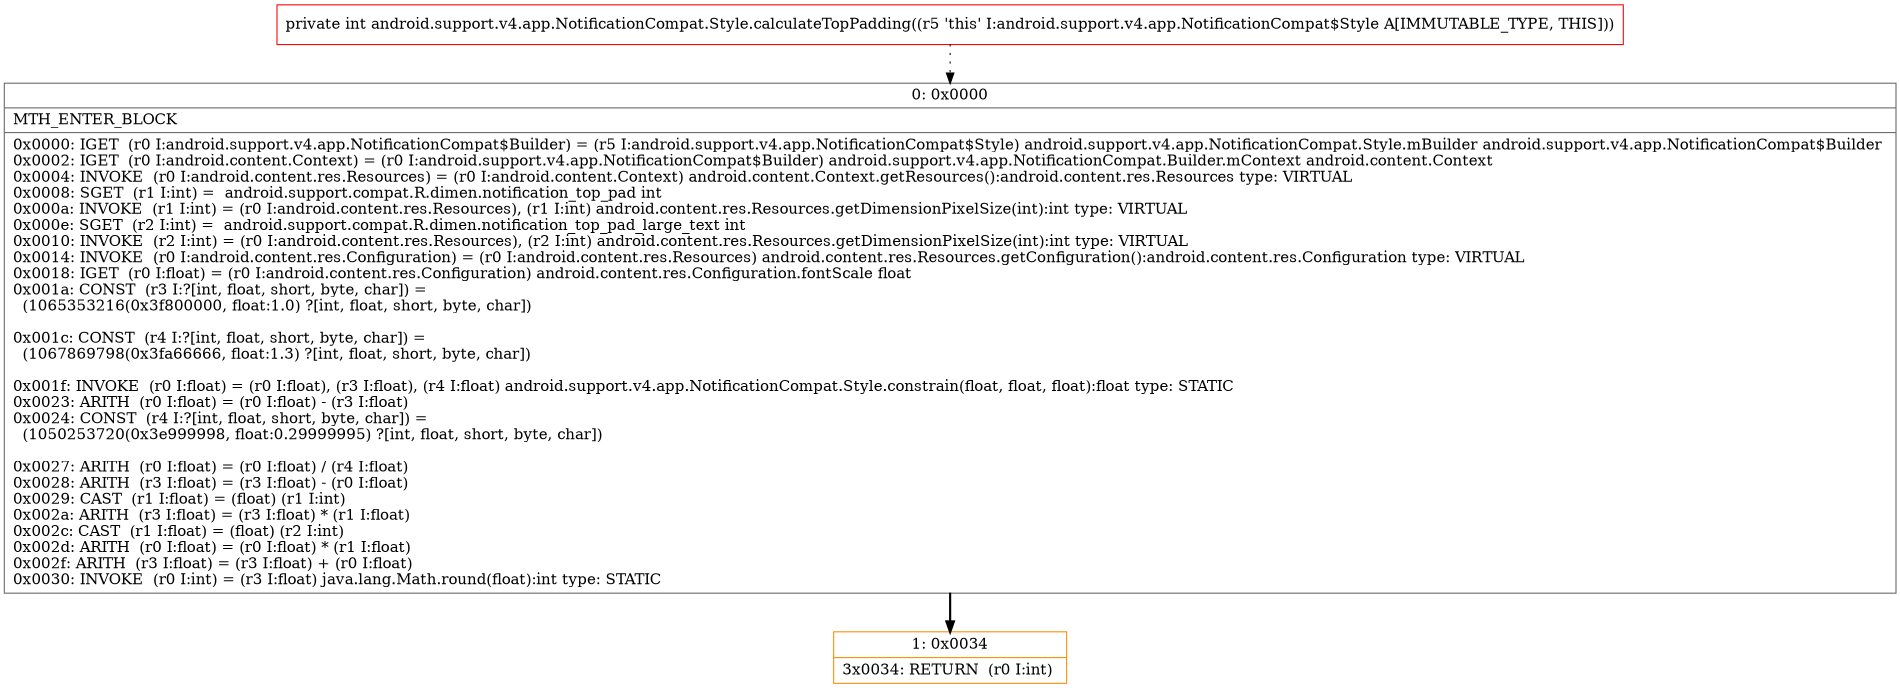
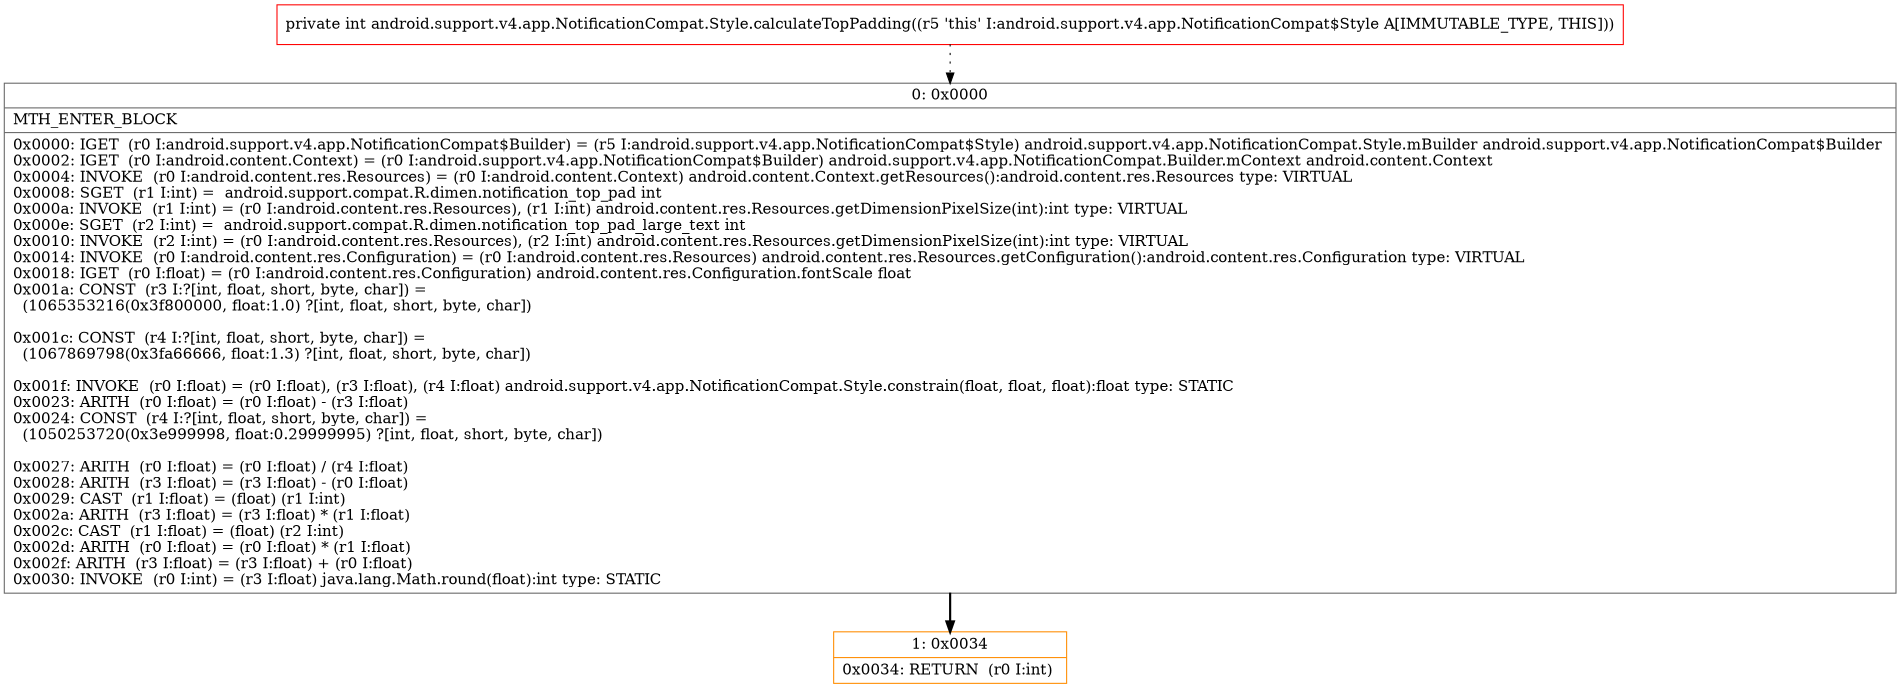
node "1: 0x0034": text "3x0034: RETURN  (r0 I:int)" -> "0x0034: RETURN  (r0 I:int)"
